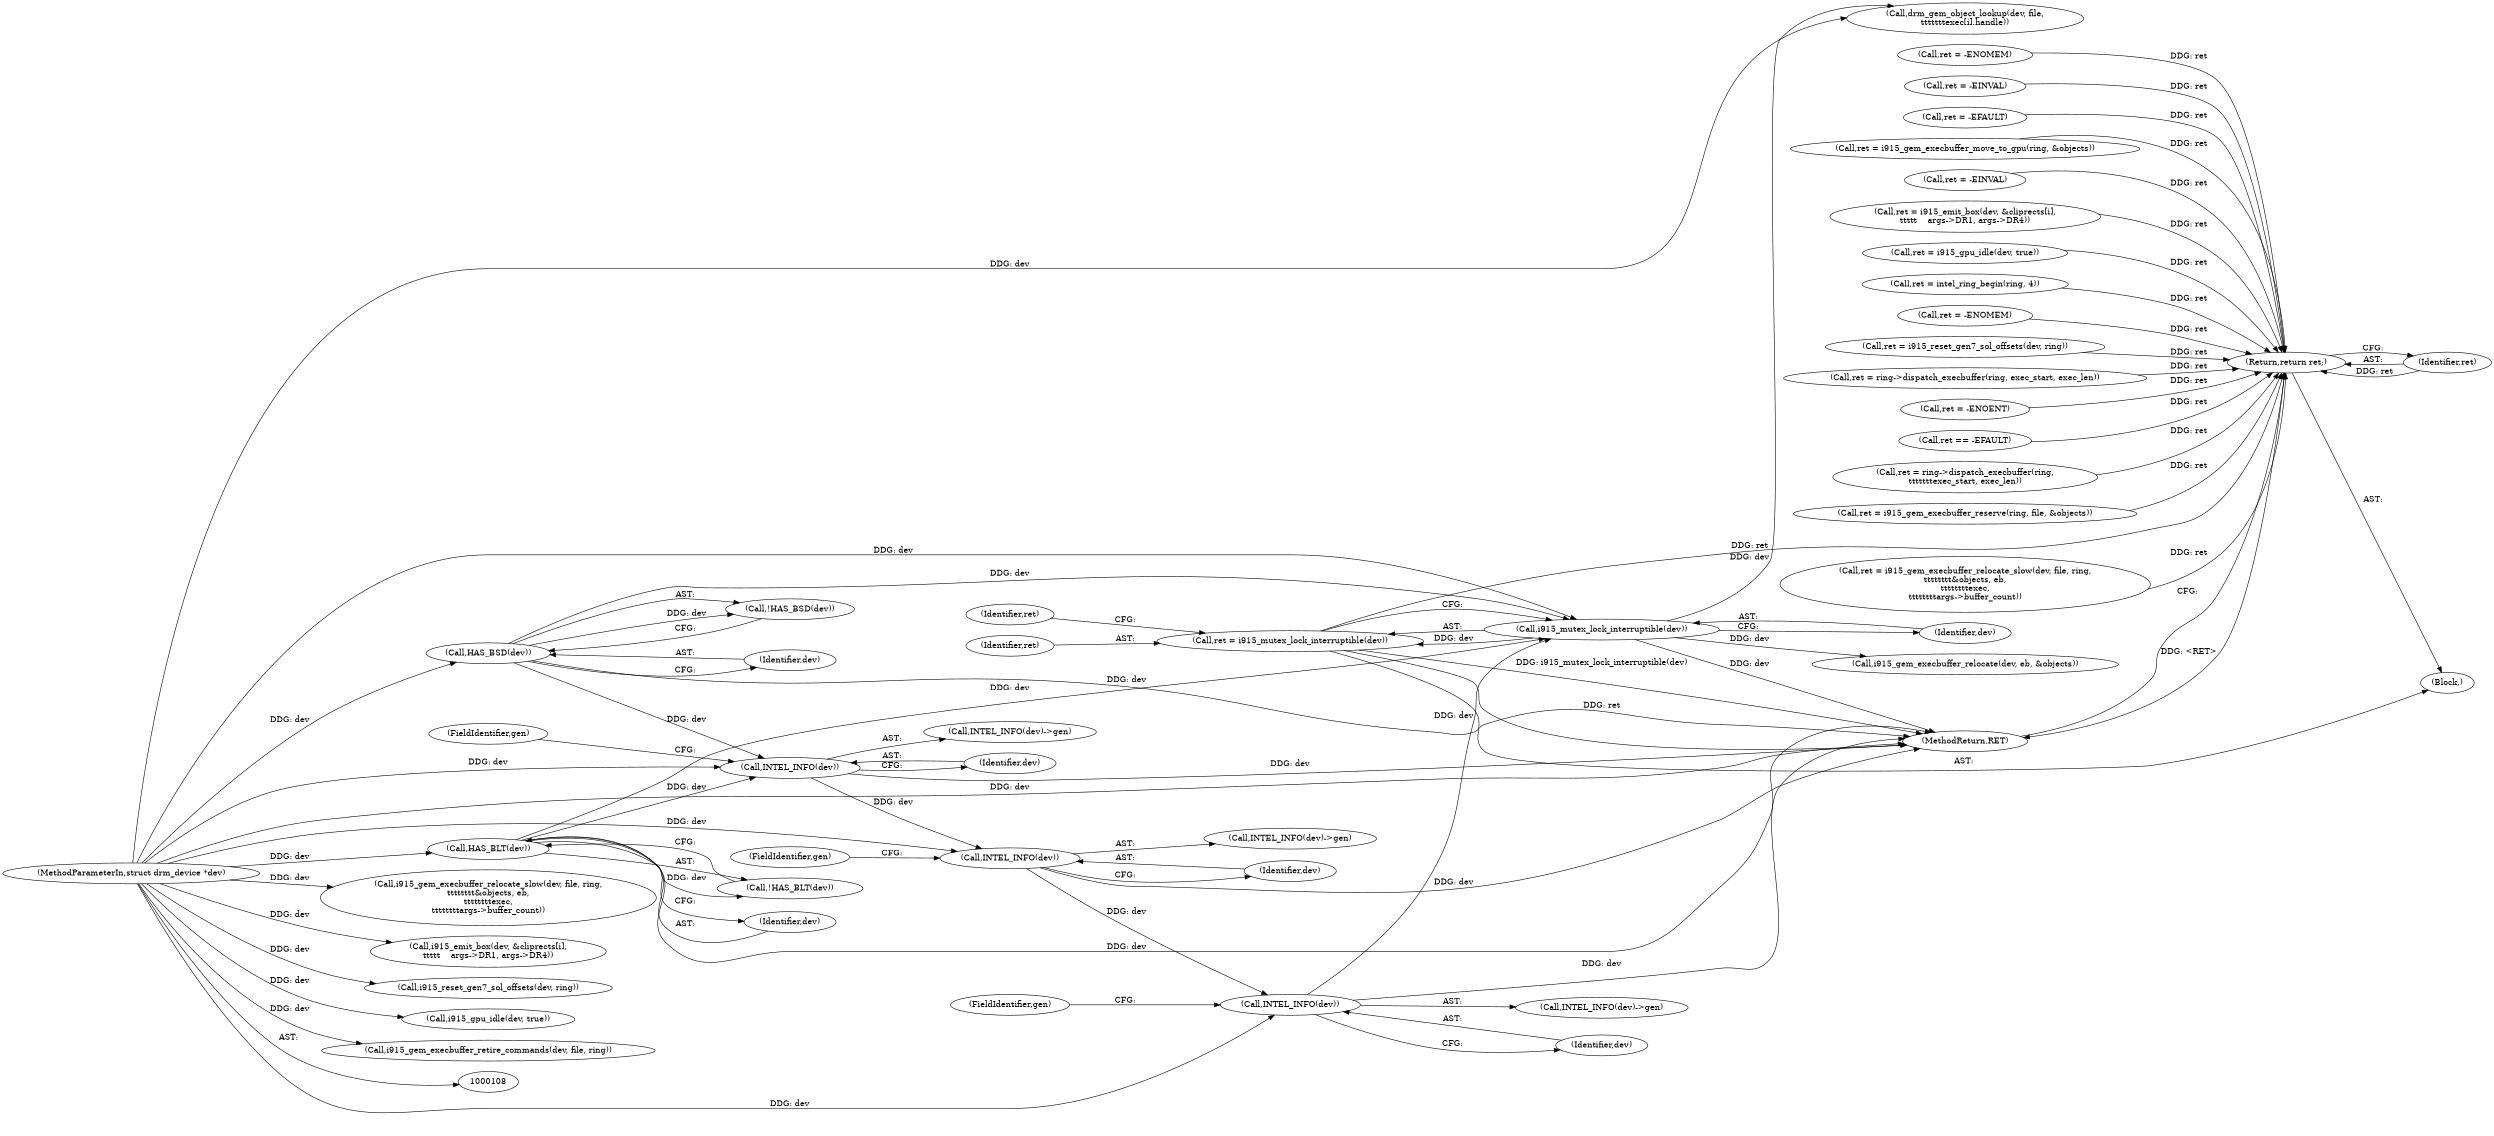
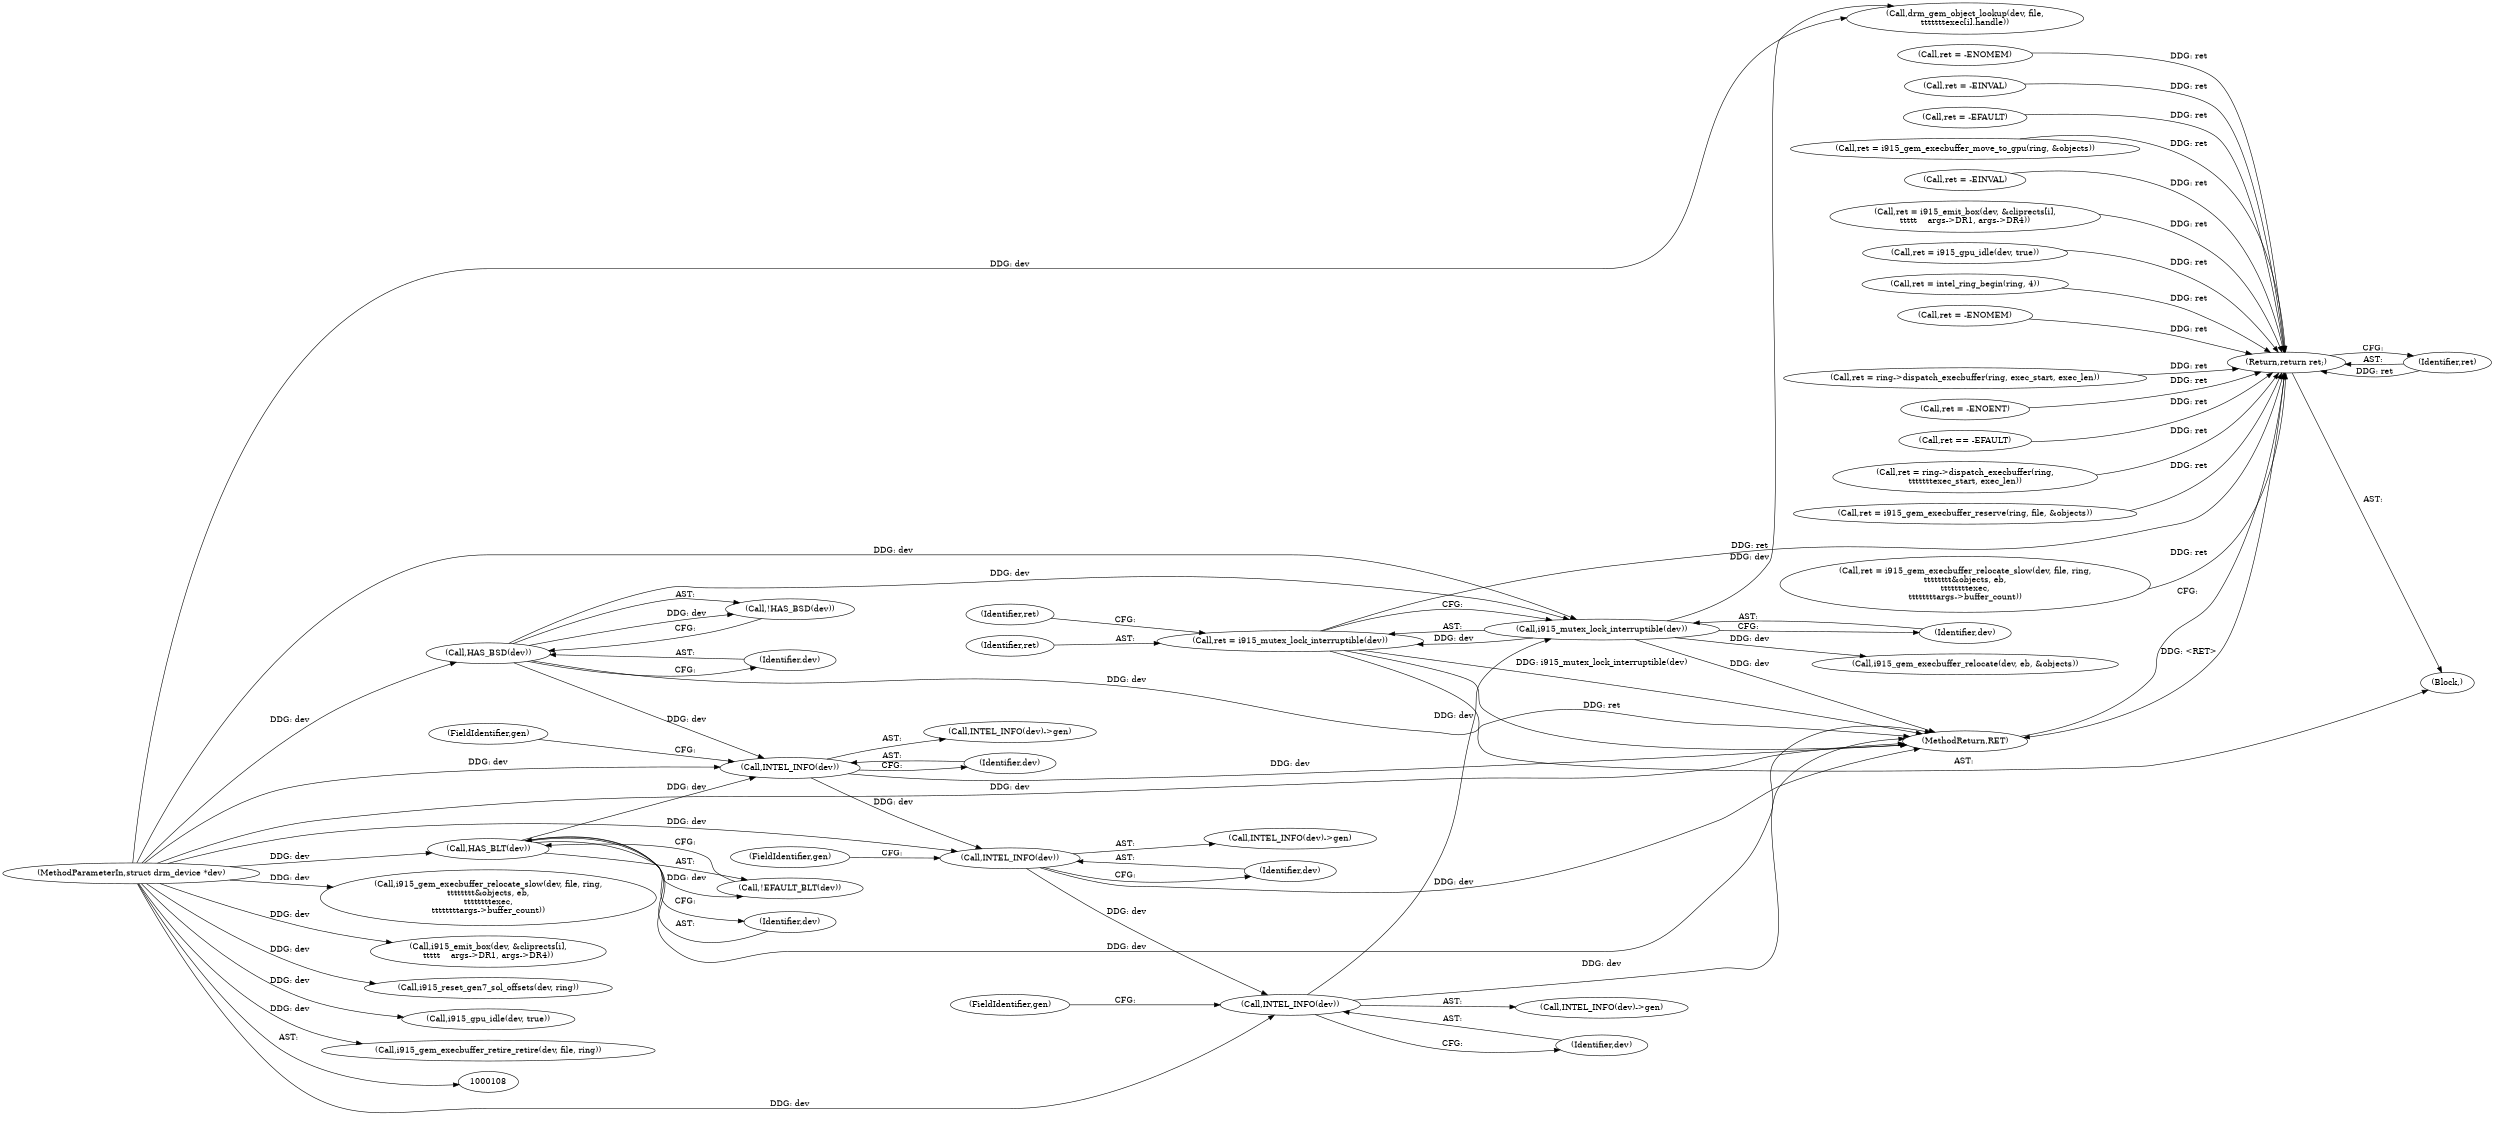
node "(Call,ret = i915_reset_gen7_sol_offsets(dev, ring))": removed
edge "(Call,HAS_BLT(dev))" -> "(Call,i915_mutex_lock_interruptible(dev))": removed, label "DDG: dev"
node "(Call,!HAS_BLT(dev))": label "(Call,!HAS_BLT(dev))" -> "(Call,!EFAULT_BLT(dev))"
node "(Call,i915_gem_execbuffer_retire_commands(dev, file, ring))": label "(Call,i915_gem_execbuffer_retire_commands(dev, file, ring))" -> "(Call,i915_gem_execbuffer_retire_retire(dev, file, ring))"
